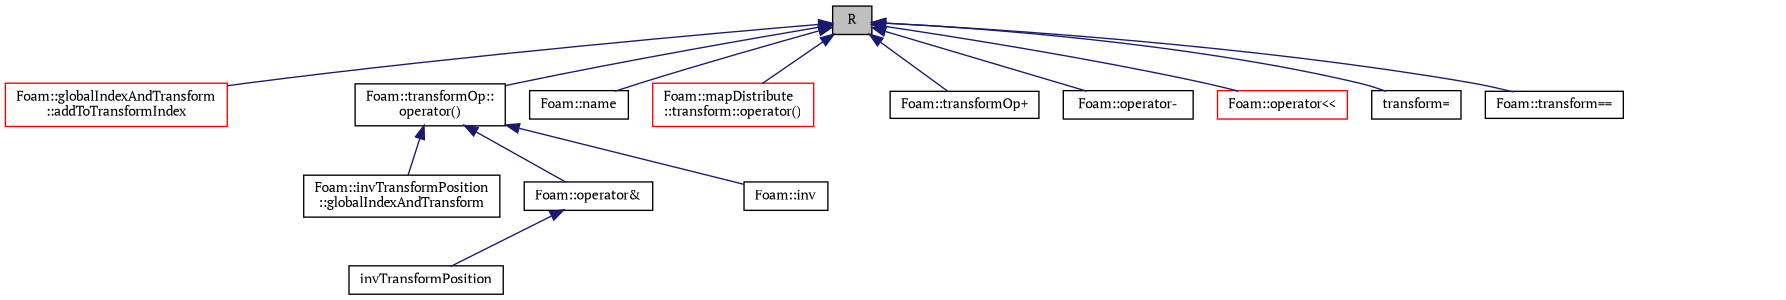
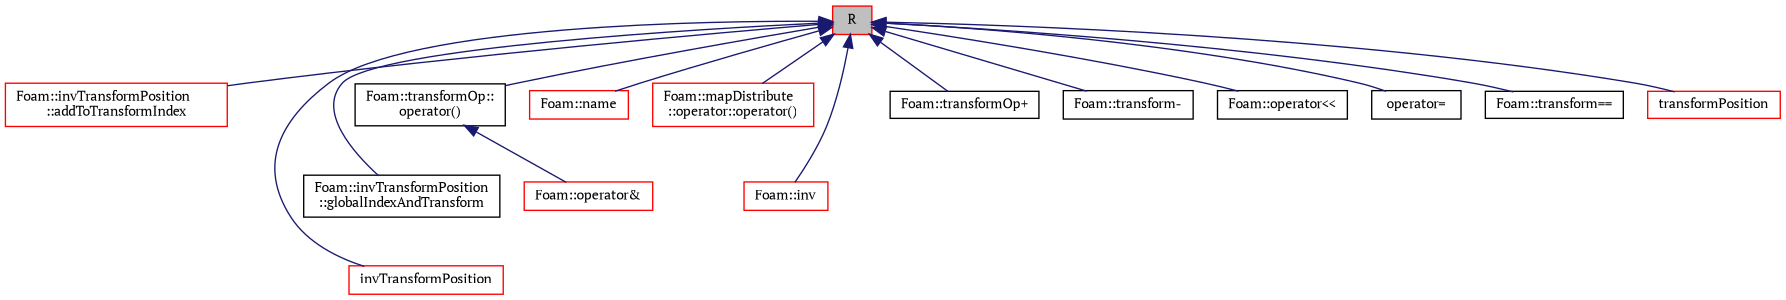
node "R": color black -> red
node "Foam::globalIndexAndTransform ::addToTransformIndex": label "Foam::globalIndexAndTransform ::addToTransformIndex" -> "Foam::invTransformPosition ::addToTransformIndex"
node "Foam::name": color black -> red
node "Foam::mapDistribute ::transform::operator()": label "Foam::mapDistribute ::transform::operator()" -> "Foam::mapDistribute ::operator::operator()"
node "Foam::operator-": label "Foam::operator-" -> "Foam::transform-"
node "Foam::operator<<": color red -> black
node "transform=": label "transform=" -> "operator="
node "transformPosition": added
edge "Foam::inv" -> "Foam::transformOp:: operator()": now "Foam::inv" -> "R"
edge "Foam::invTransformPosition ::globalIndexAndTransform" -> "Foam::transformOp:: operator()": now "Foam::invTransformPosition ::globalIndexAndTransform" -> "R"
node "Foam::operator&": color black -> red
node "Foam::inv": color black -> red
edge "invTransformPosition" -> "Foam::operator&": now "invTransformPosition" -> "R"
node "invTransformPosition": color black -> red
